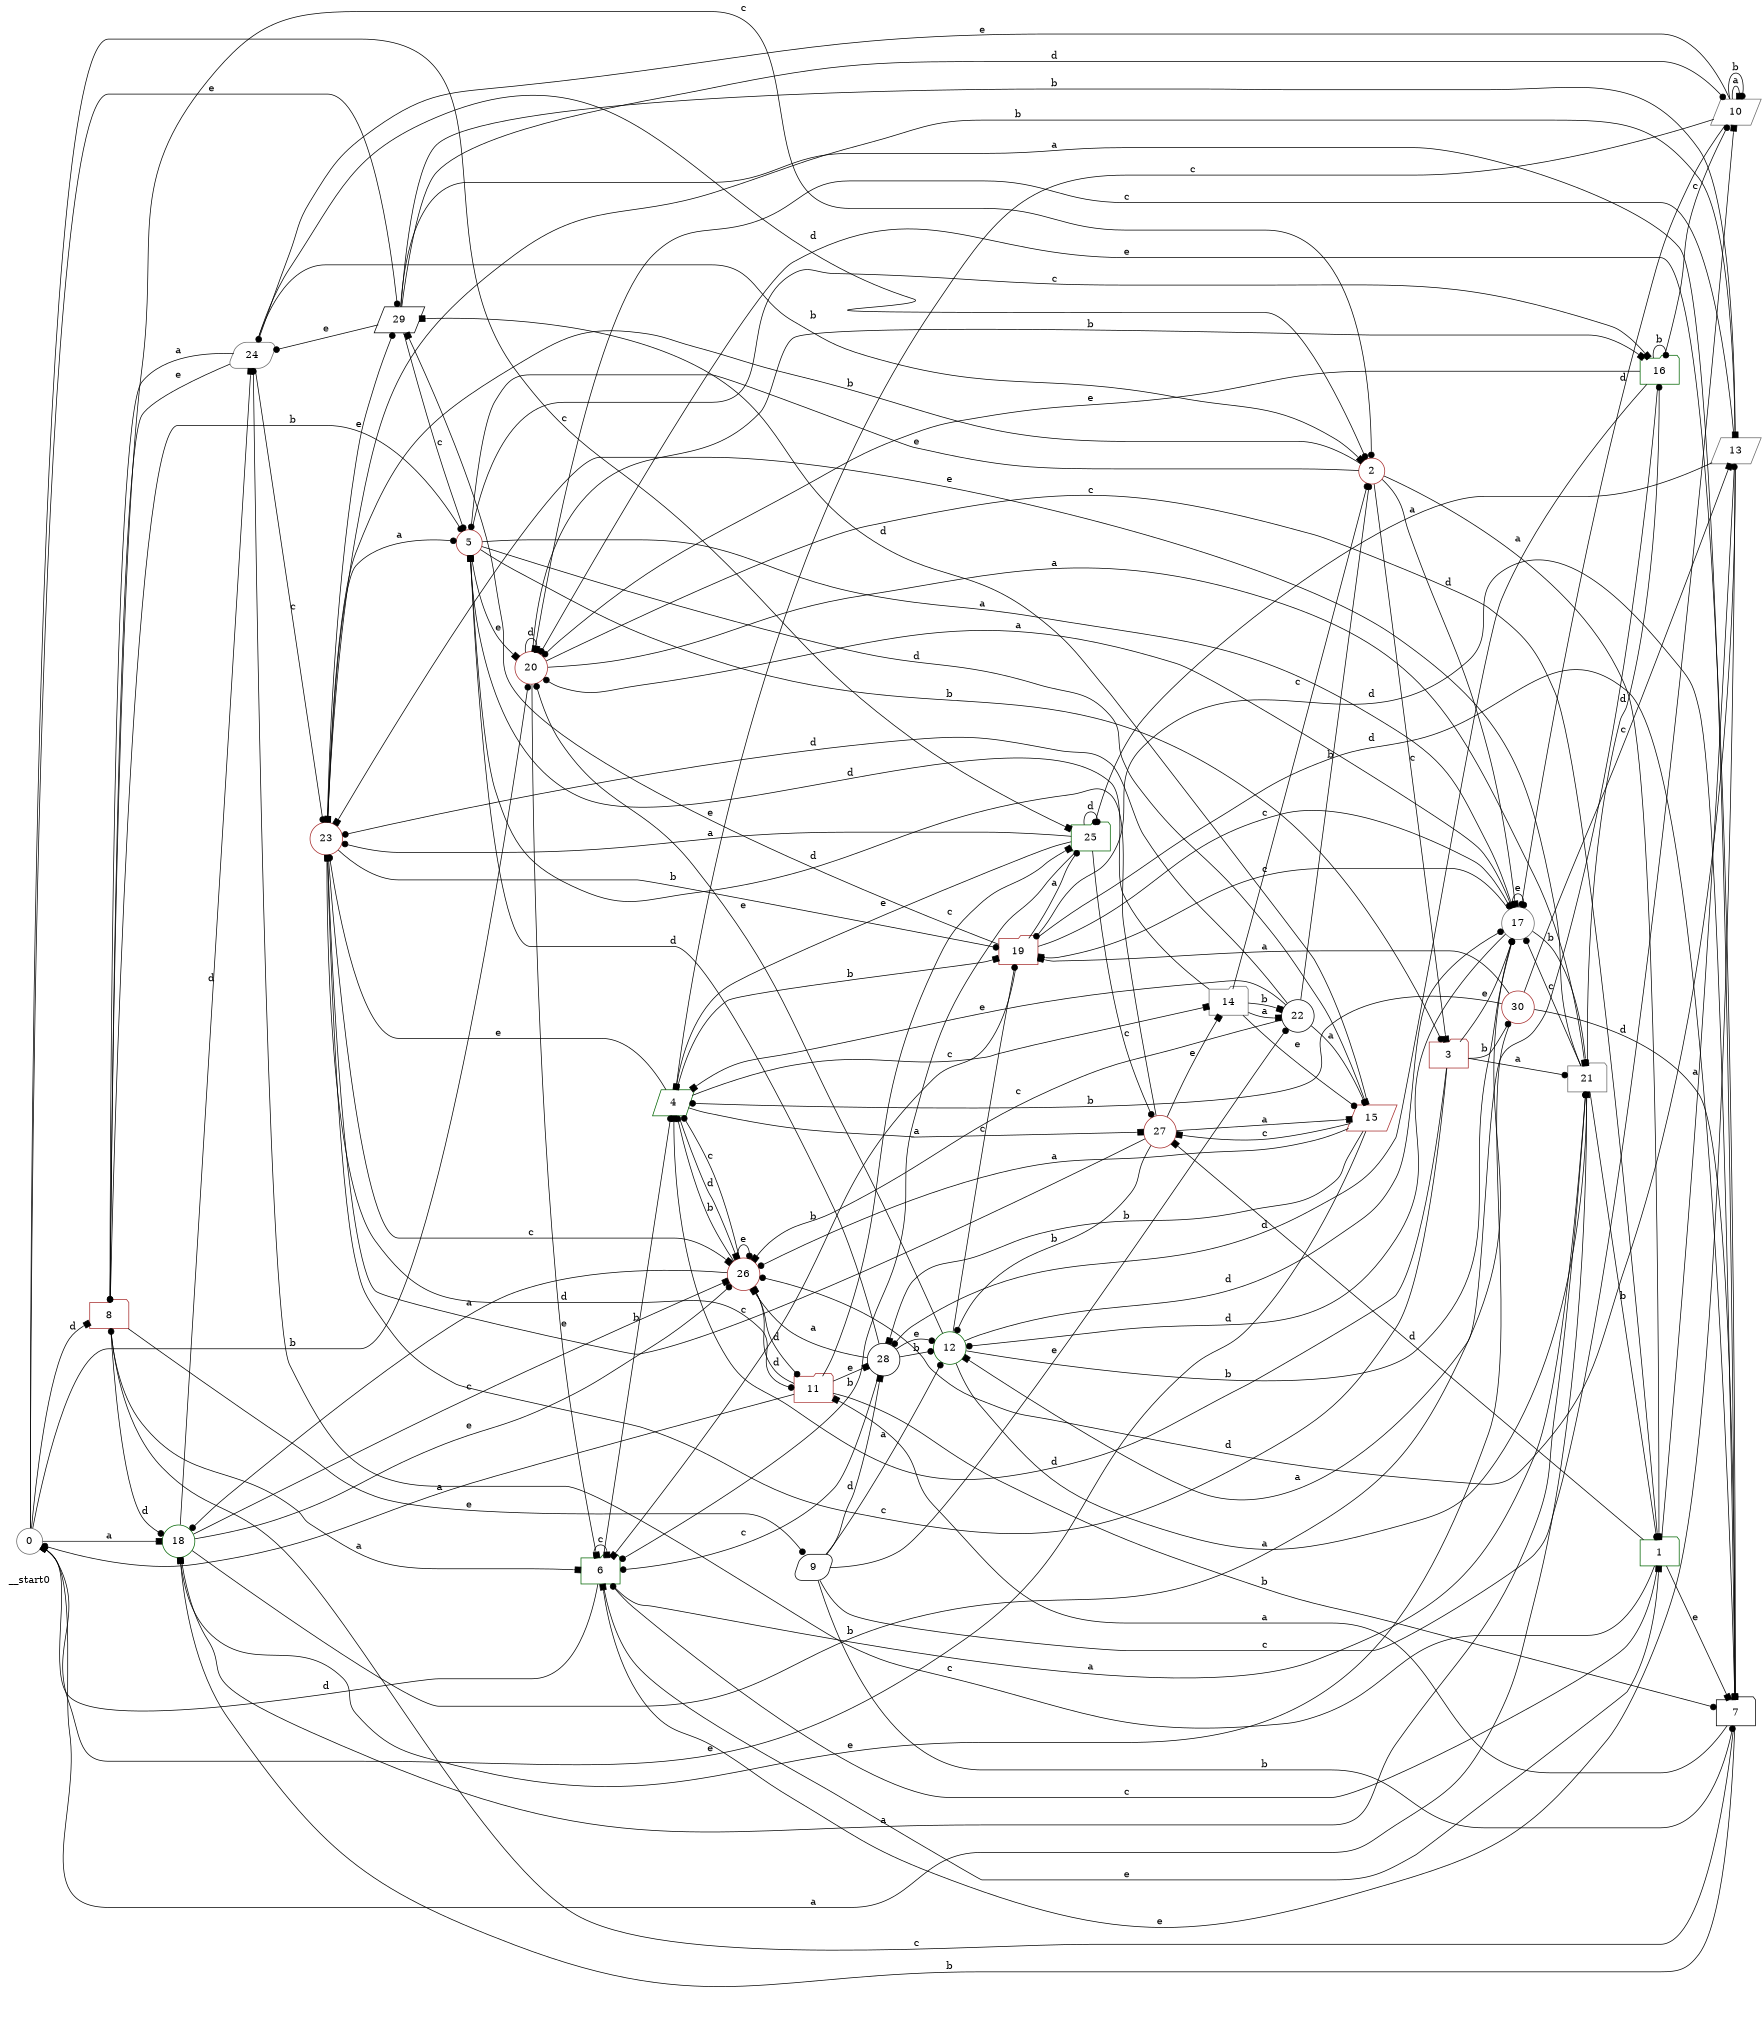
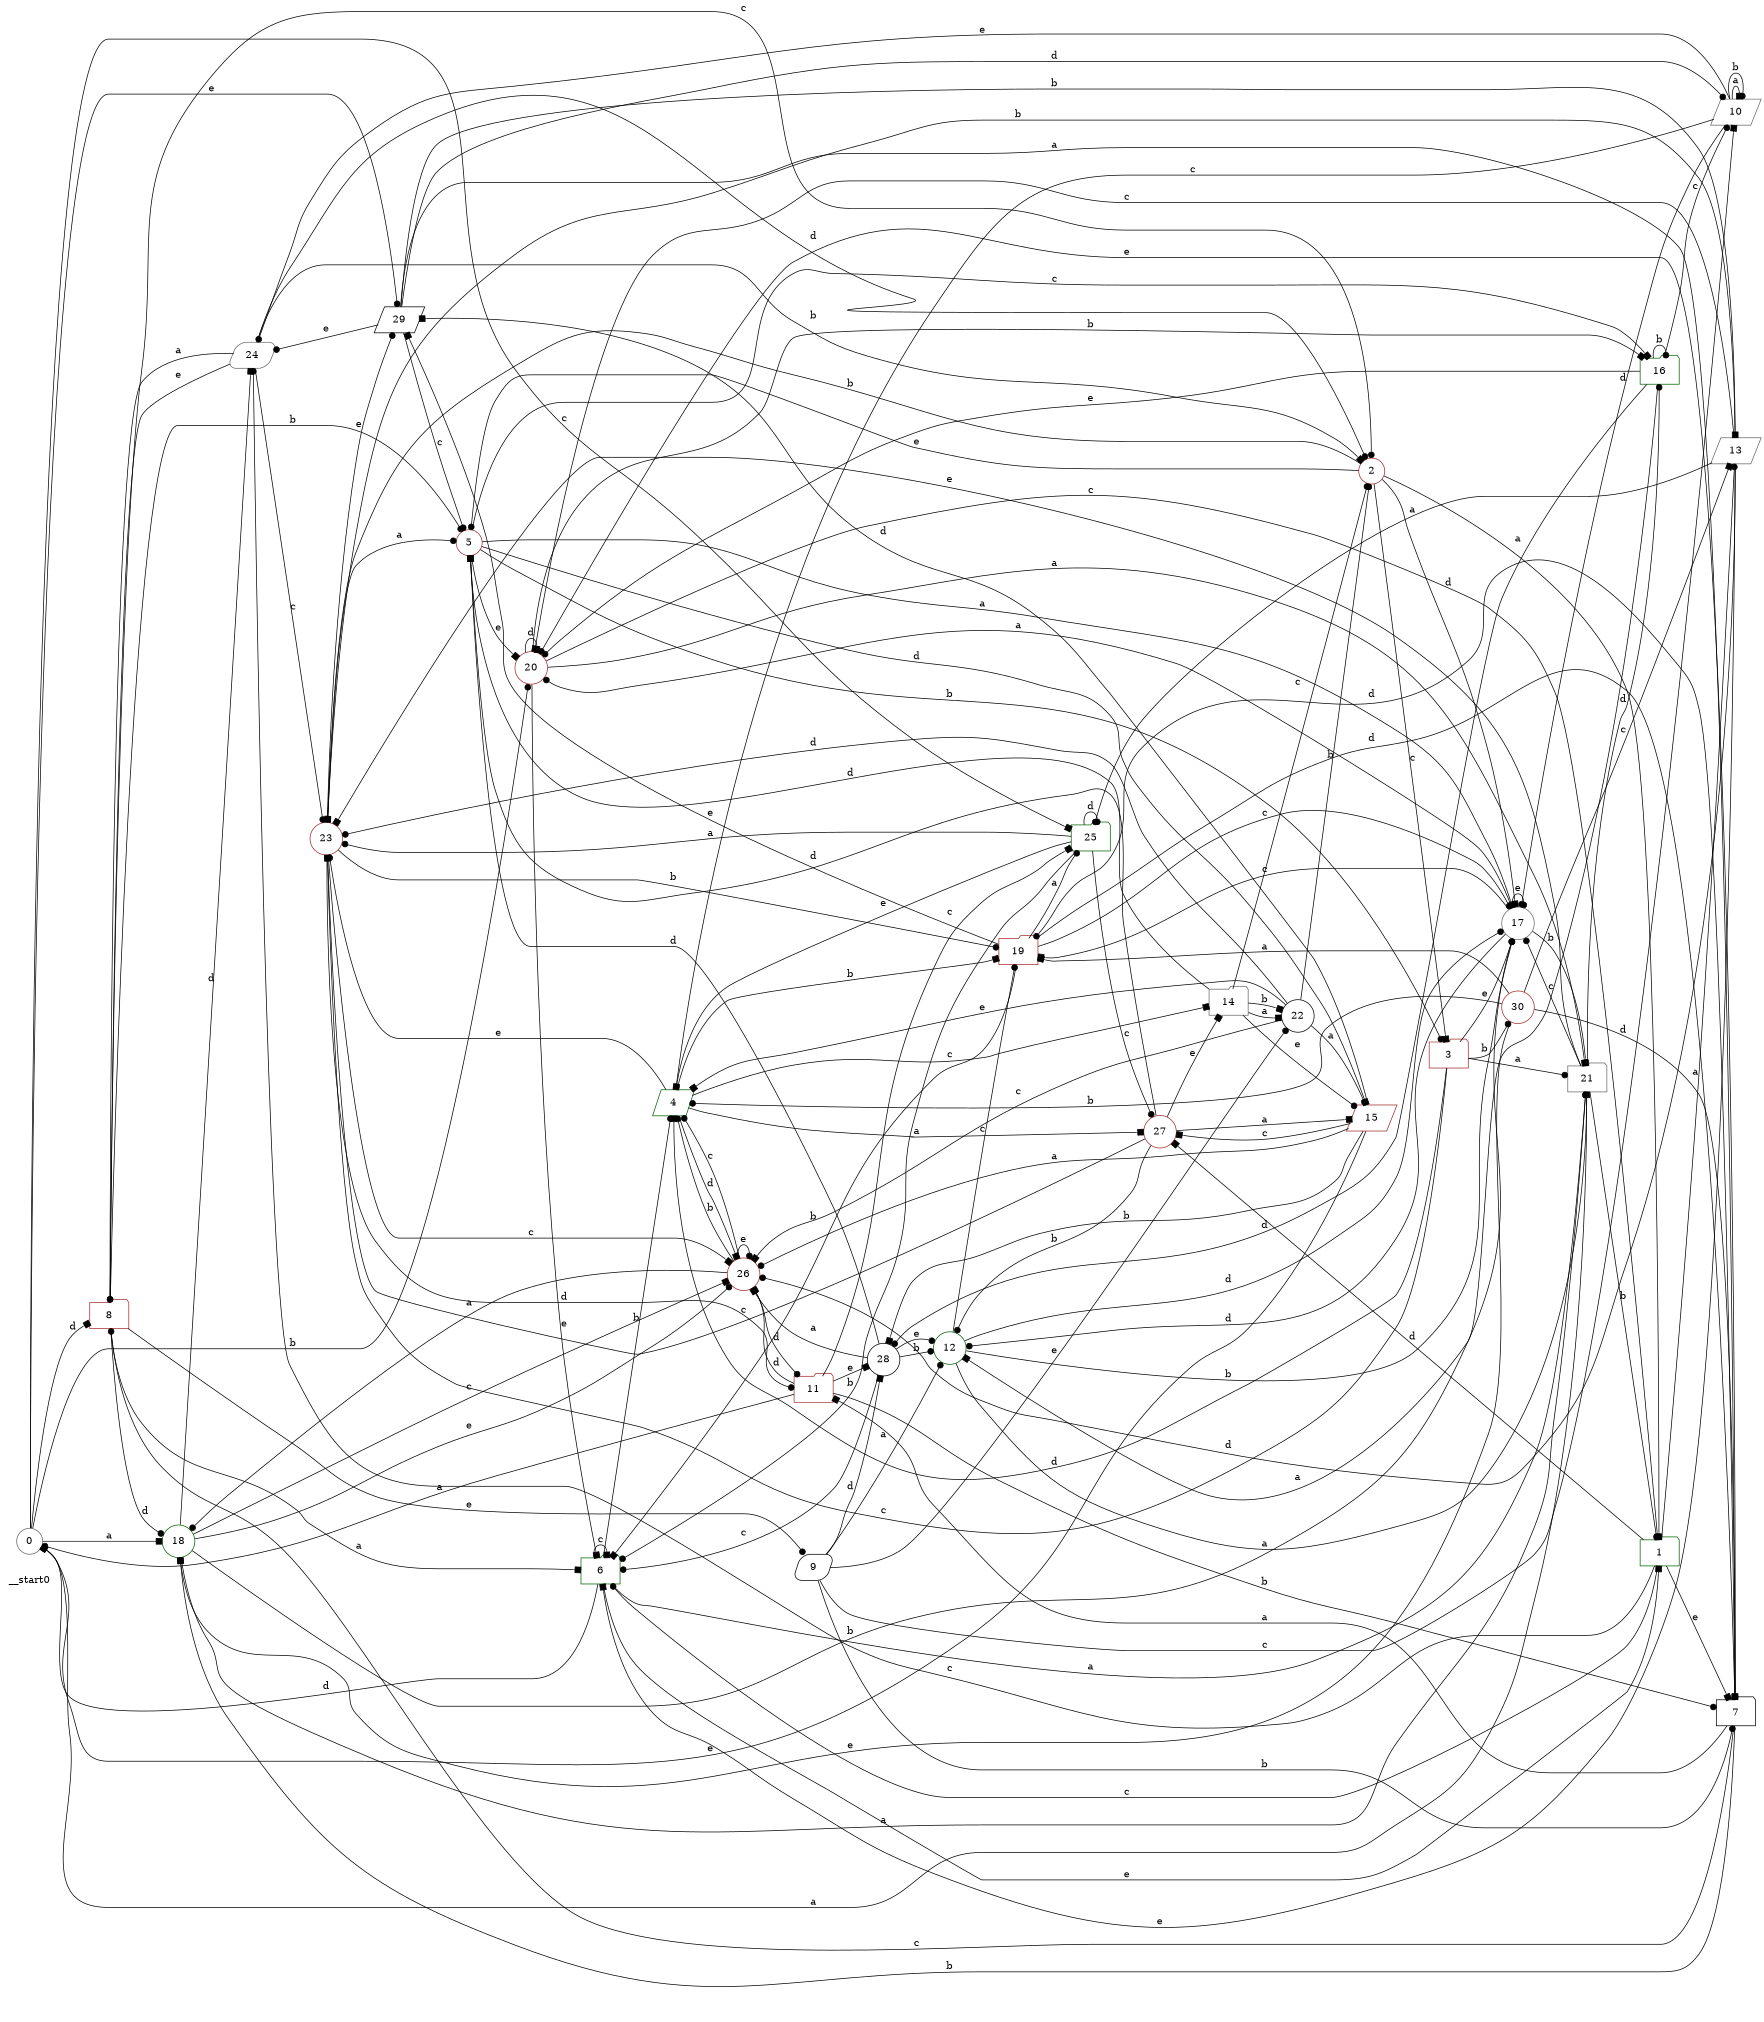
edge "12" -> "20": removed, label "e"
